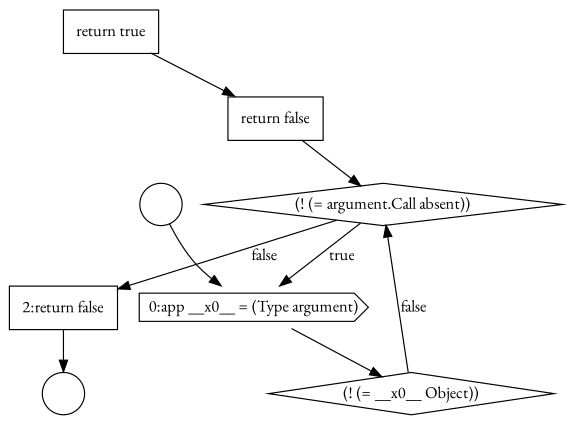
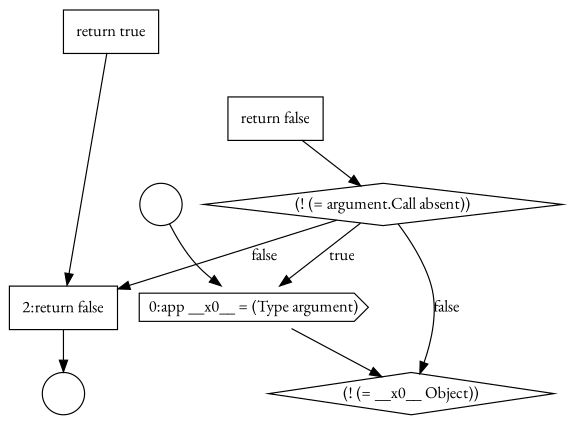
edge "return true" -> "return false": now "return true" -> "2:return false"
edge "(! (= __x0__ Object))" -> "(! (= argument.Call absent))": reversed
